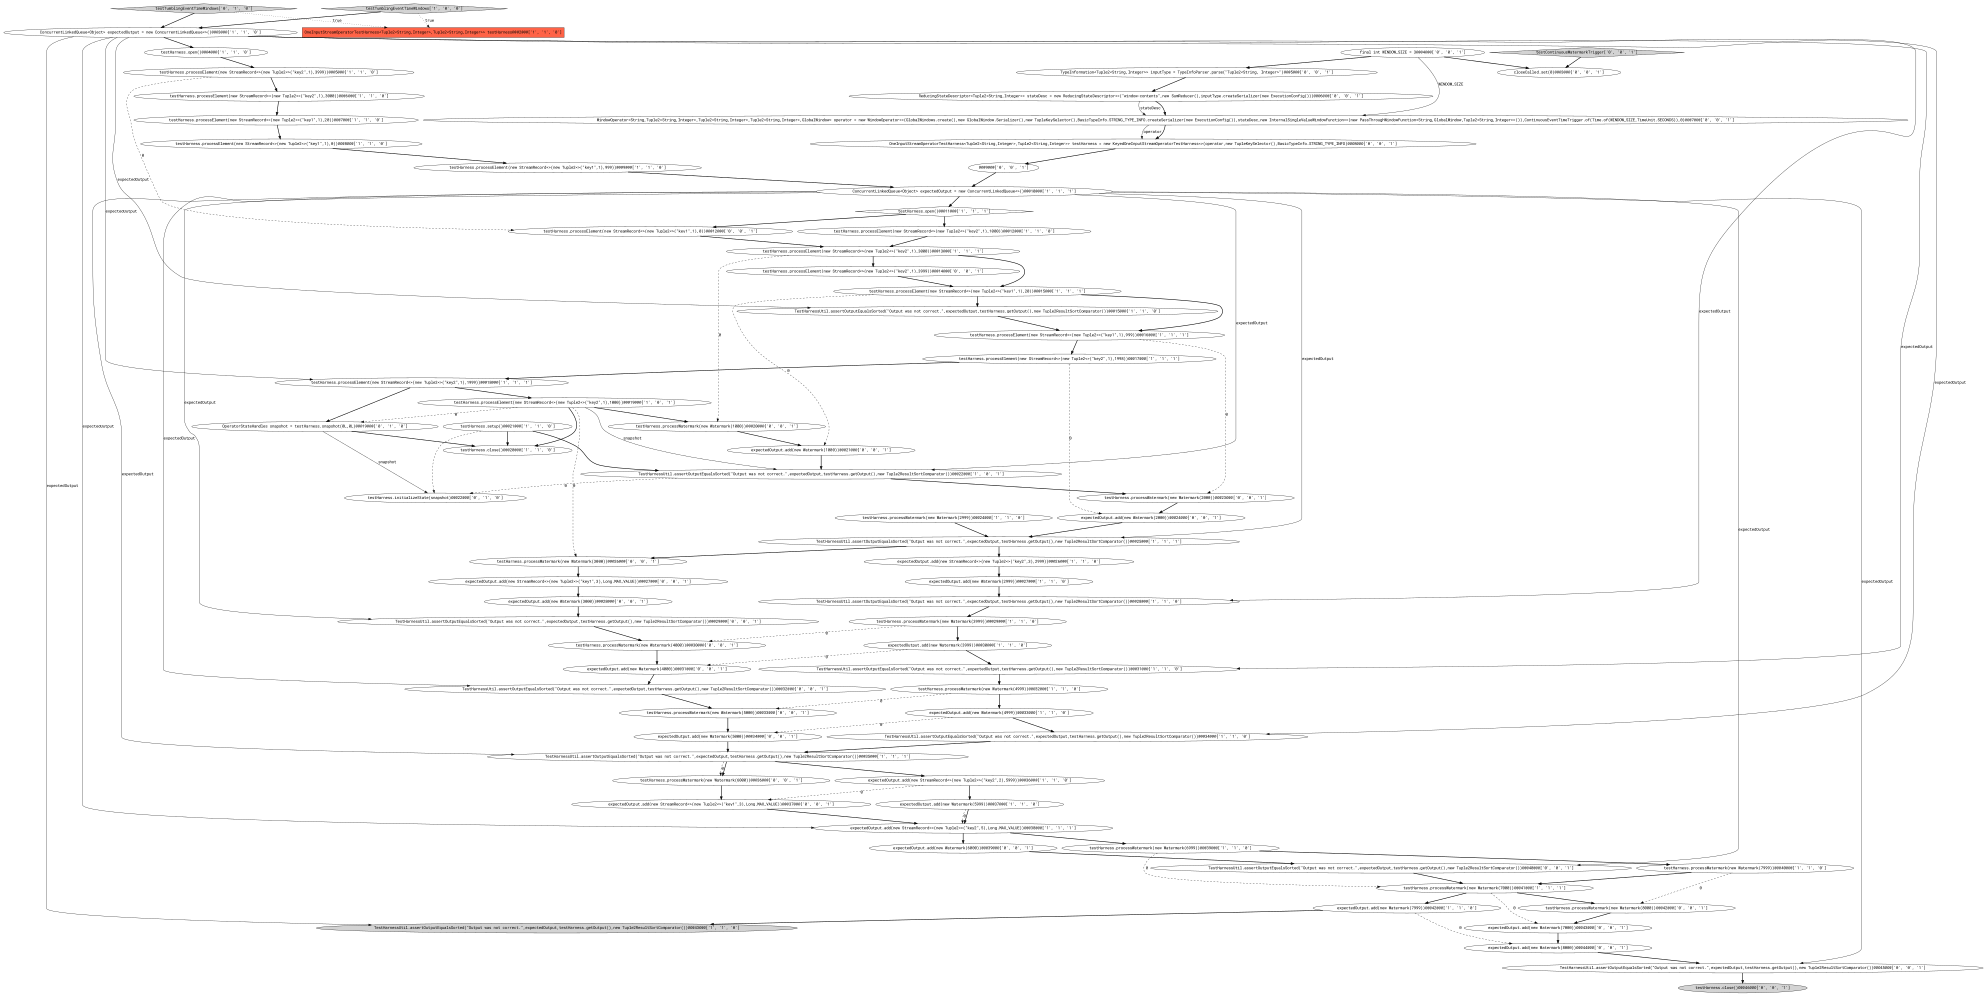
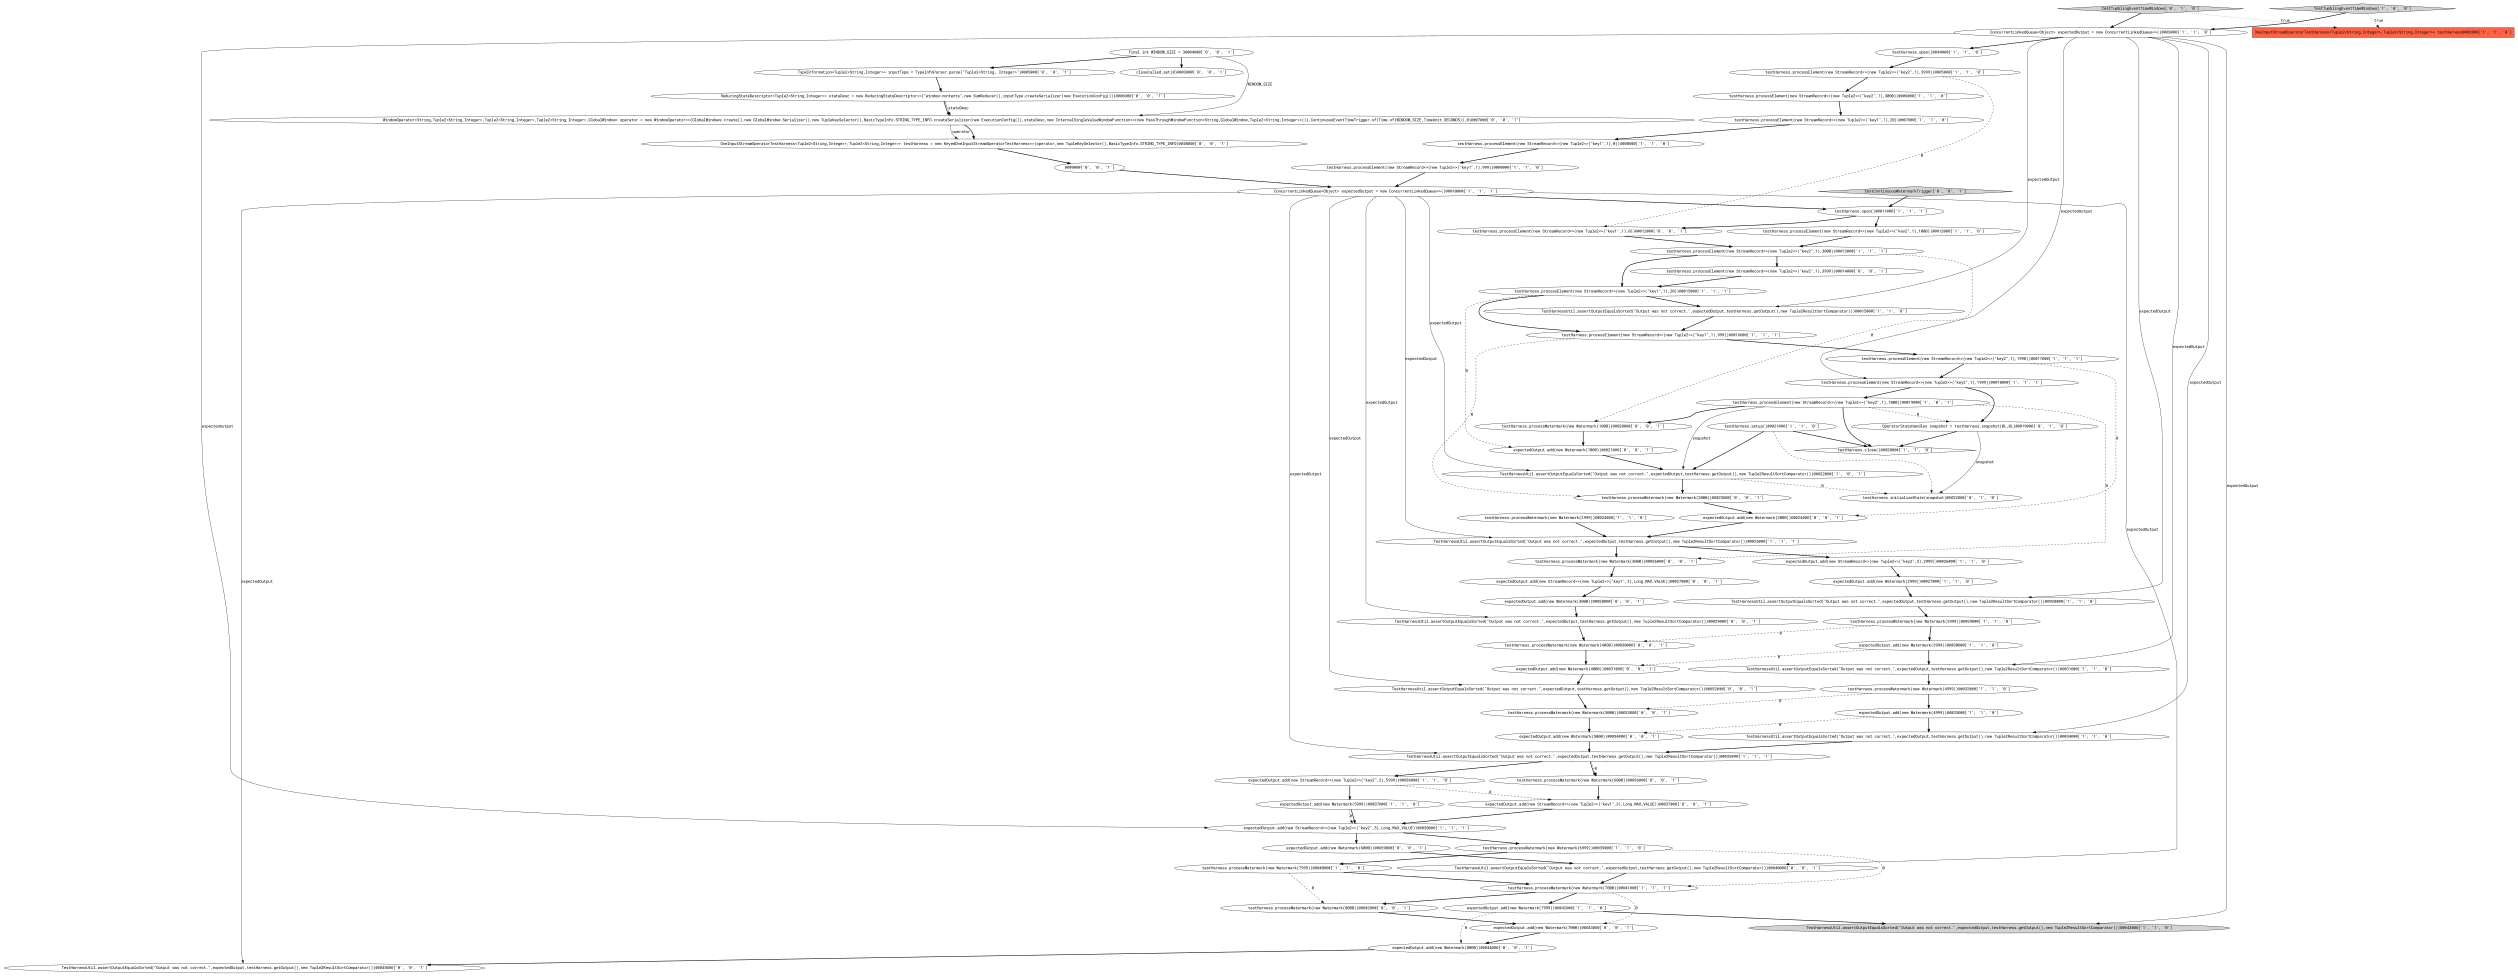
edge "testContinuousWatermarkTrigger['0', '0', '1']" -> "closeCalled.set(0)@@@3@@@['0', '0', '1']": now "testContinuousWatermarkTrigger['0', '0', '1']" -> "testHarness.open()@@@11@@@['1', '1', '1']"
node "testHarness.open()@@@11@@@['1', '1', '1']": shape diamond -> ellipse
node "testHarness.close()@@@20@@@['1', '1', '0']": shape ellipse -> diamond
node "testHarness.close()@@@46@@@['0', '0', '1']": removed
